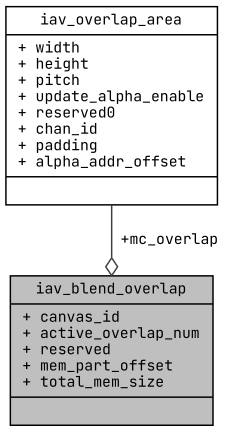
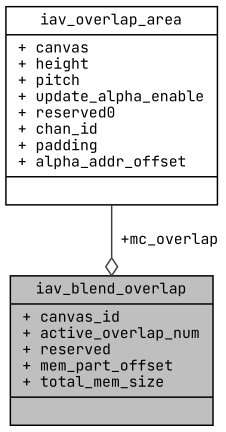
node "iav_overlap_area": text "+ width" -> "+ canvas"
